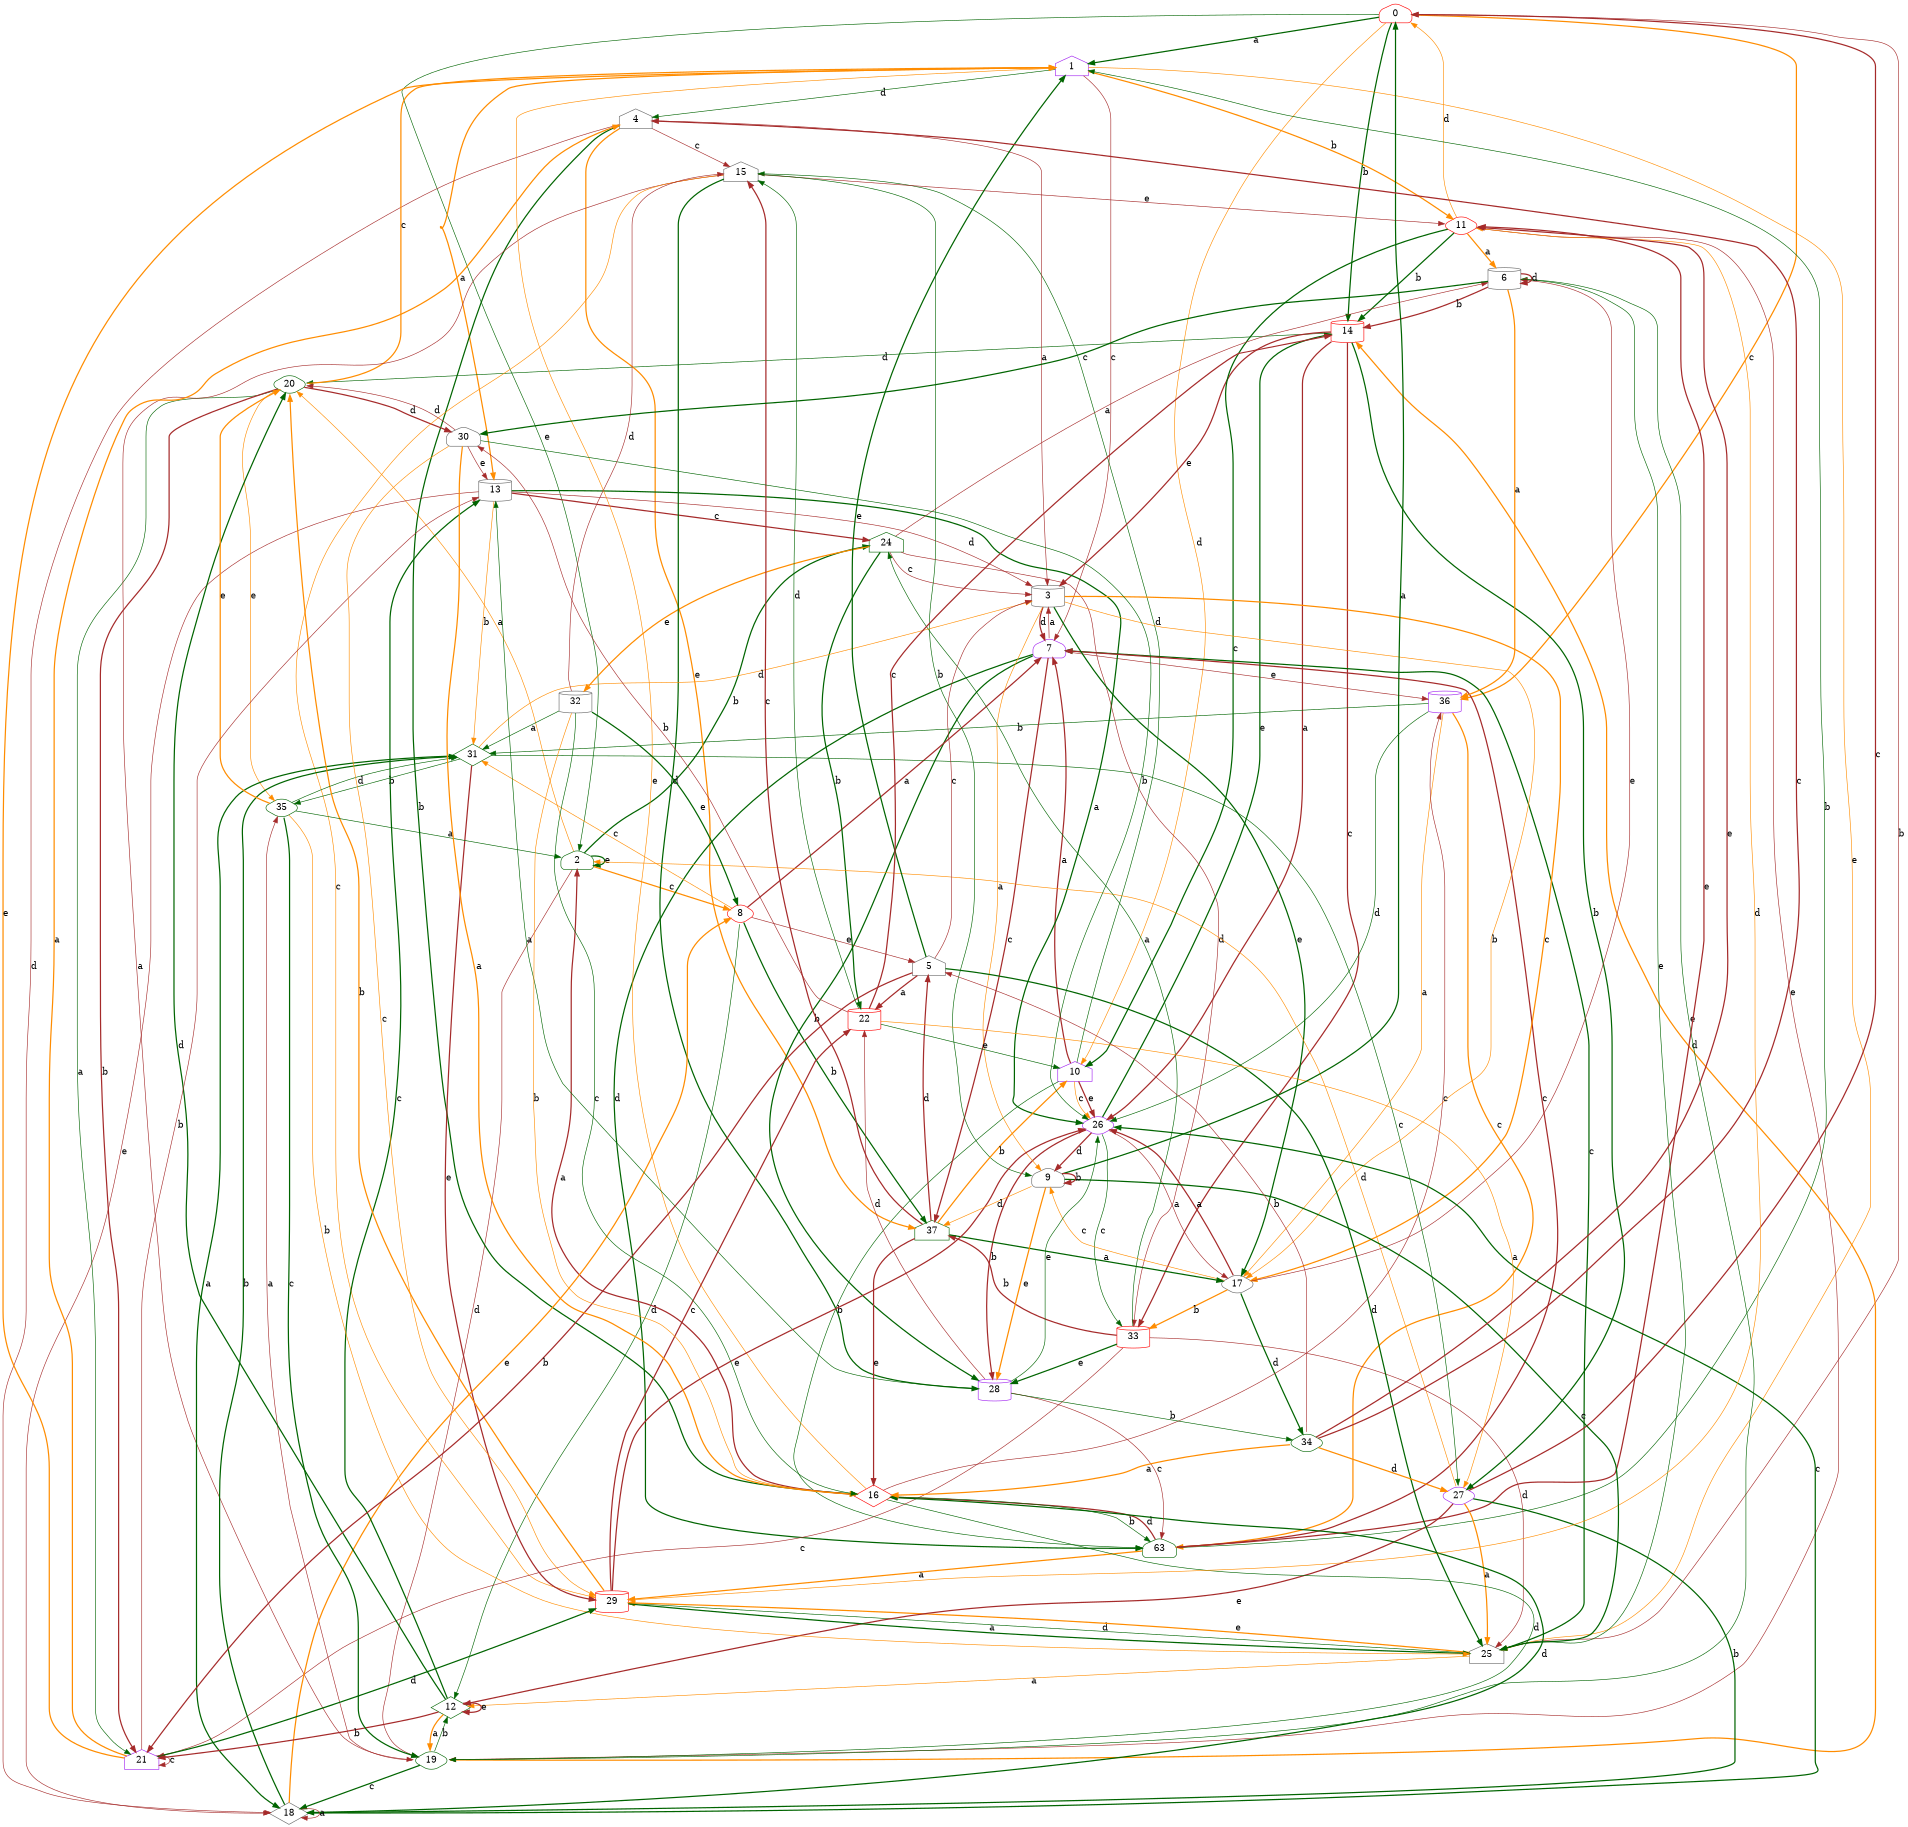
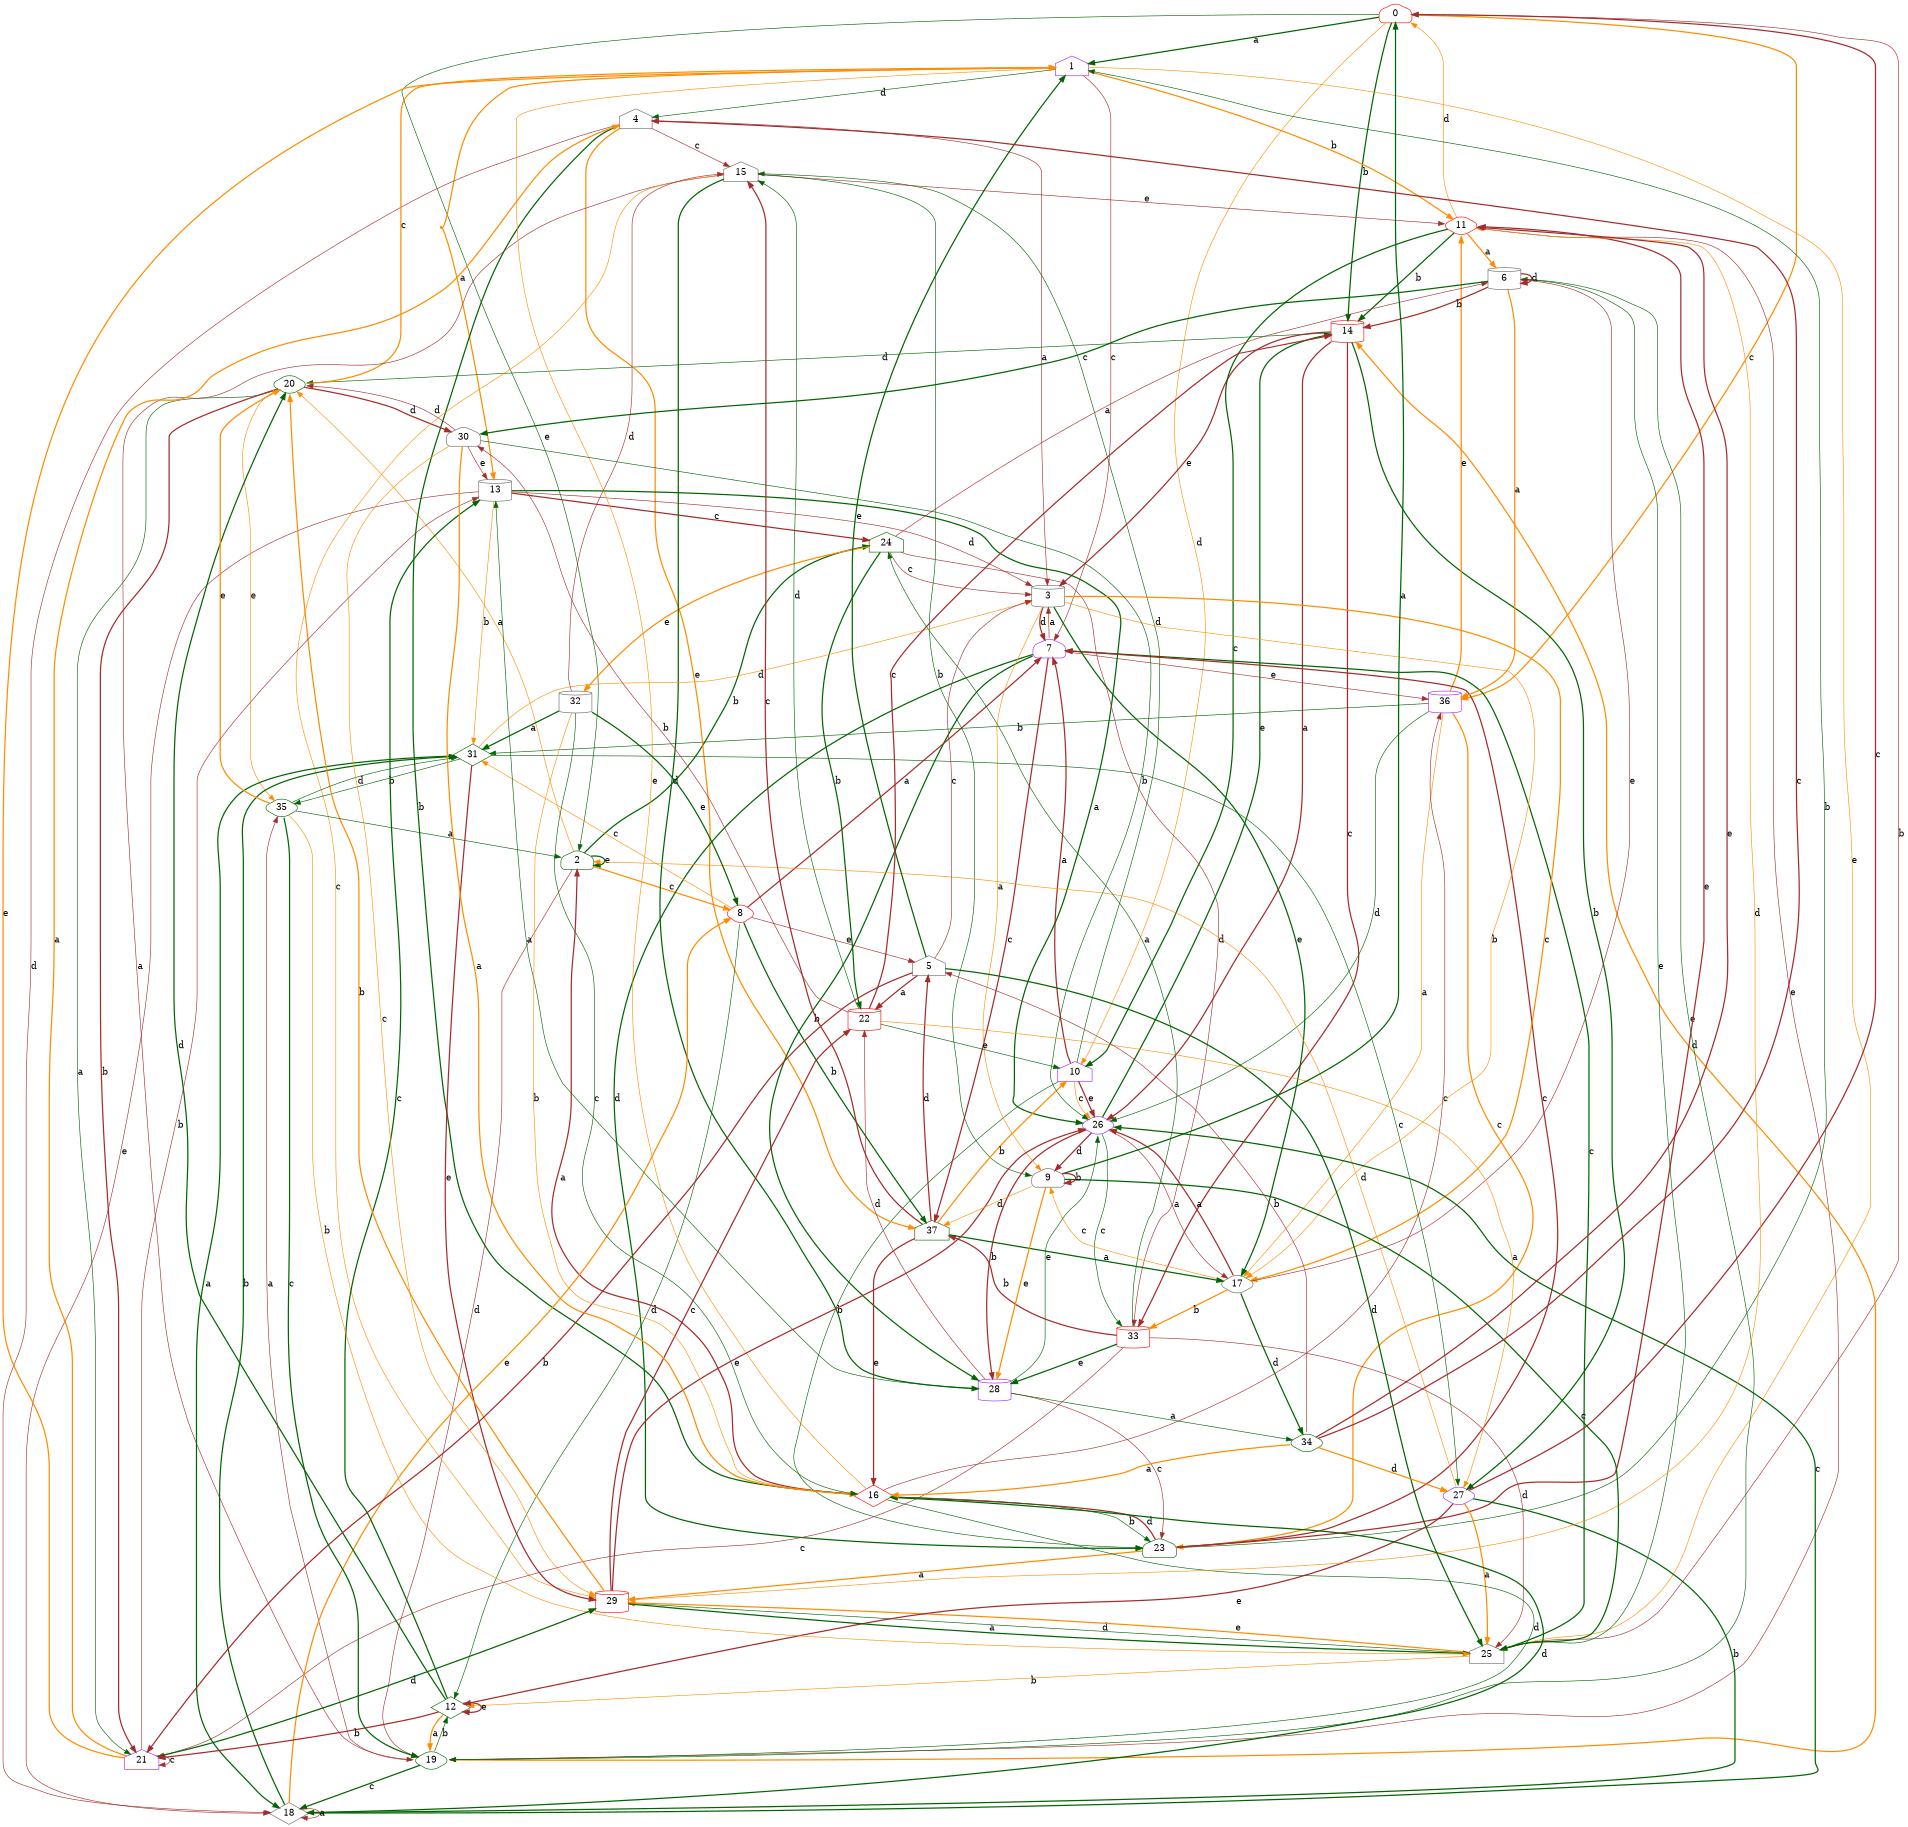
edge "36" -> "11": added, label "e"
edge "32" -> "31": style solid -> bold
edge "28" -> "34": label "b" -> "a"
node "63": label "63" -> "23"
edge "25" -> "12": label "a" -> "b"
